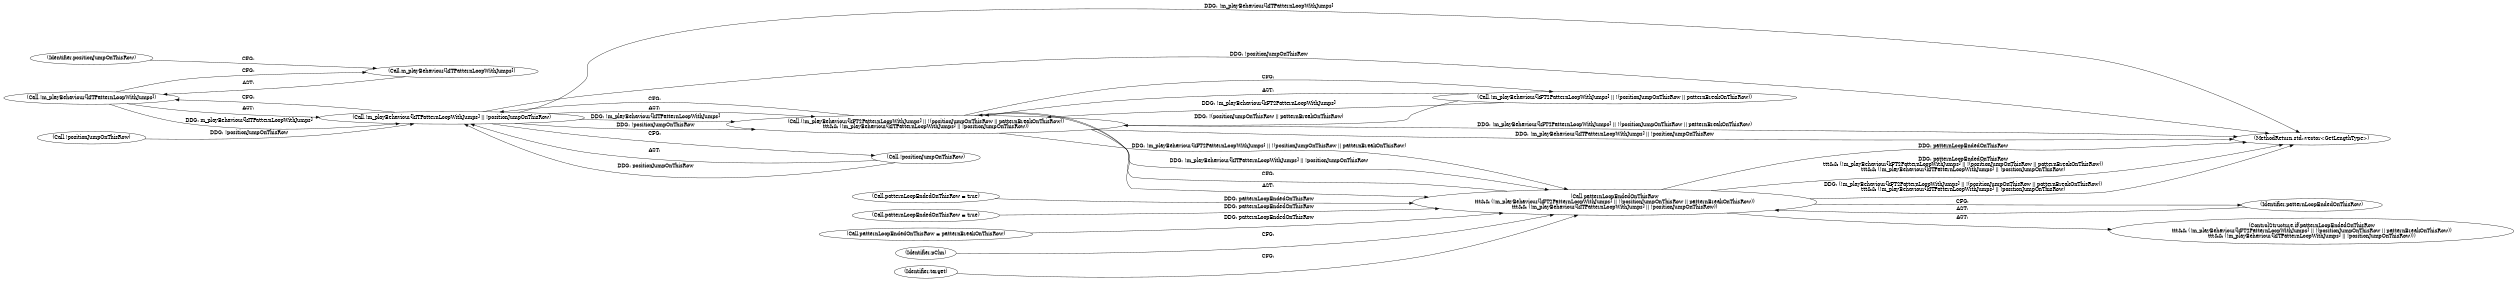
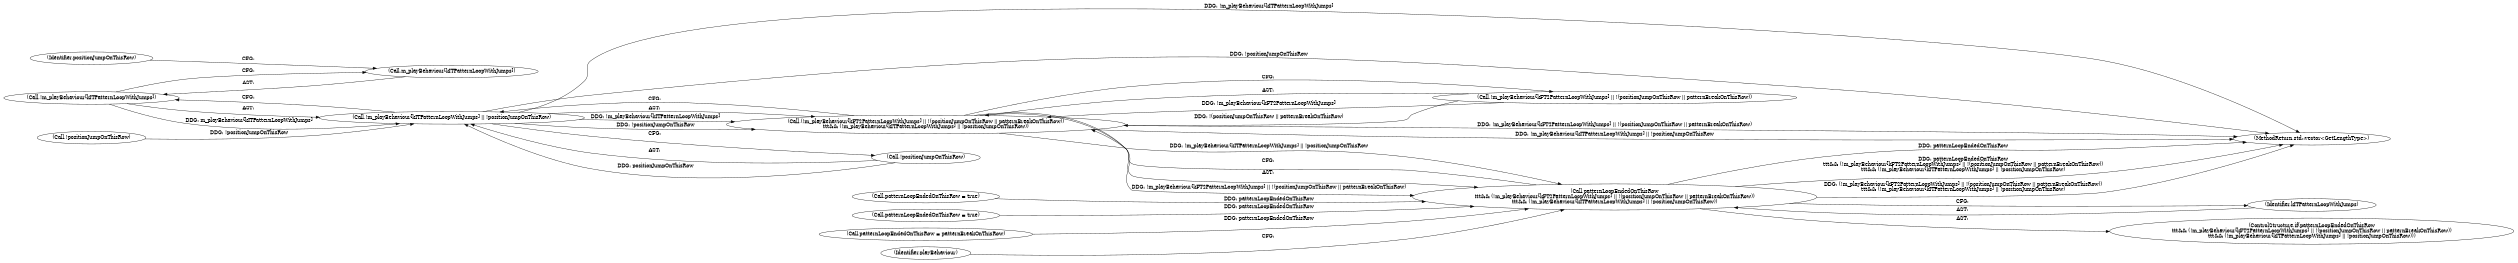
node "(Identifier,patternLoopEndedOnThisRow)": label "(Identifier,patternLoopEndedOnThisRow)" -> "(Identifier,kITPatternLoopWithJumps)"
node "(Identifier,pChn)": removed
node "(Identifier,target)": label "(Identifier,target)" -> "(Identifier,playBehaviour)"
